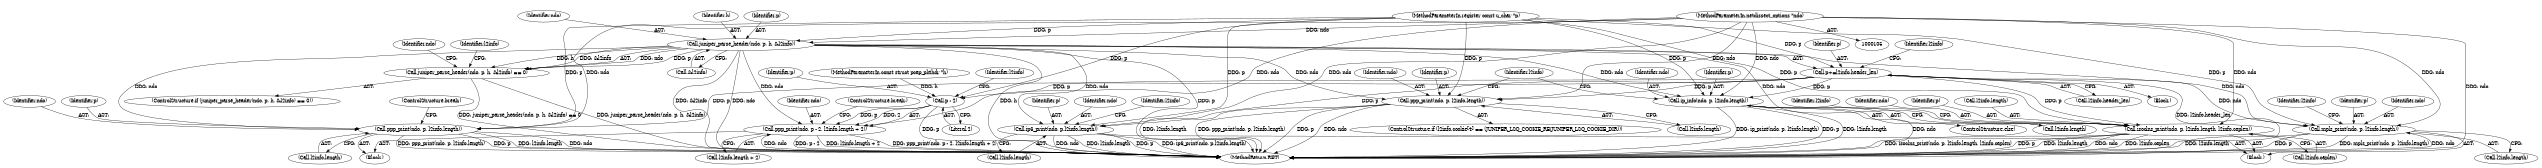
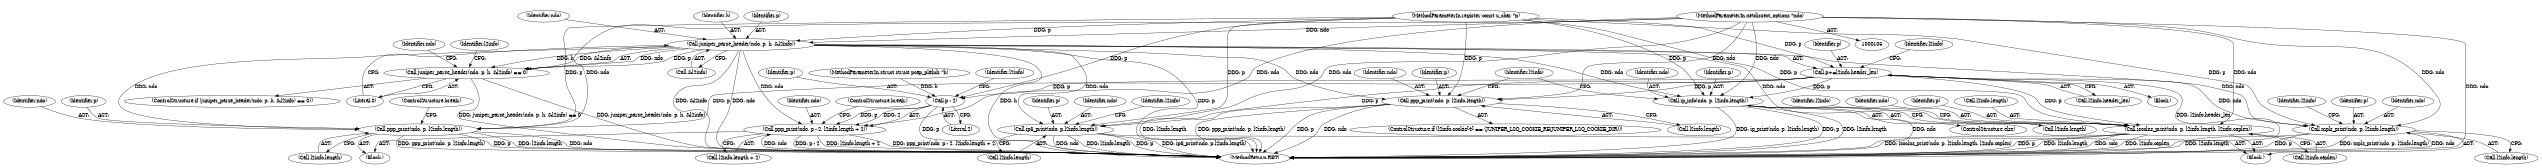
node "(MethodParameterIn,const struct pcap_pkthdr *h)": label "(MethodParameterIn,const struct pcap_pkthdr *h)" -> "(MethodParameterIn,struct struct pcap_pkthdr *h)"
node "(Literal,0)": added
